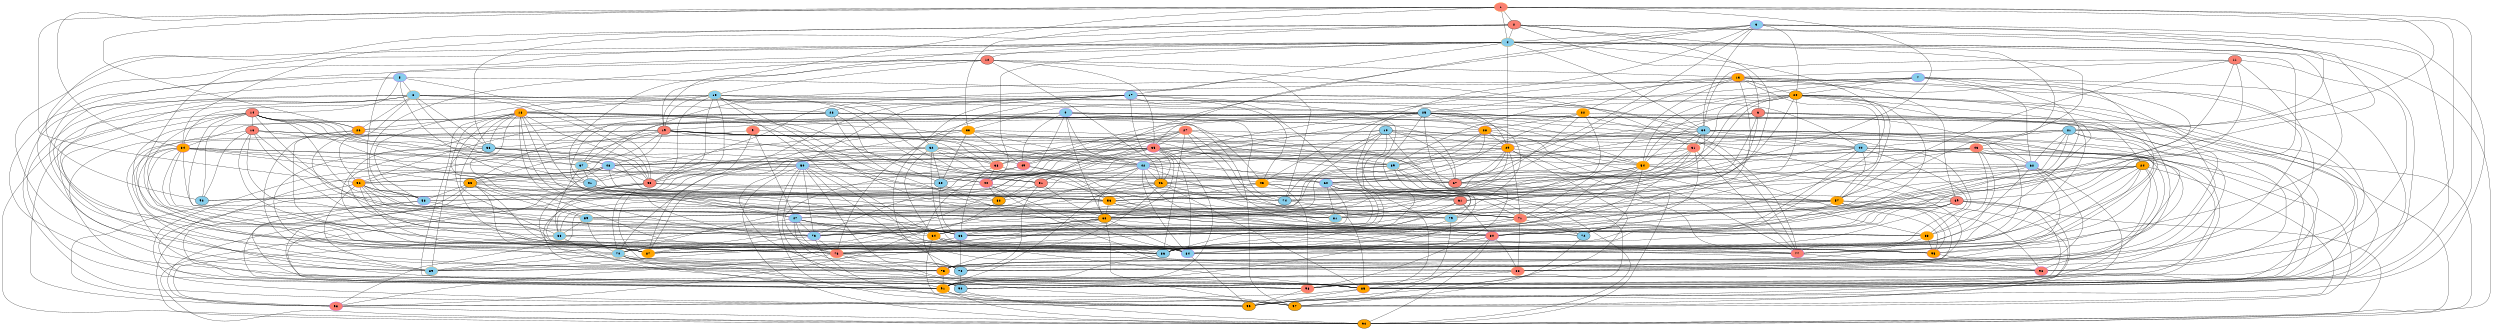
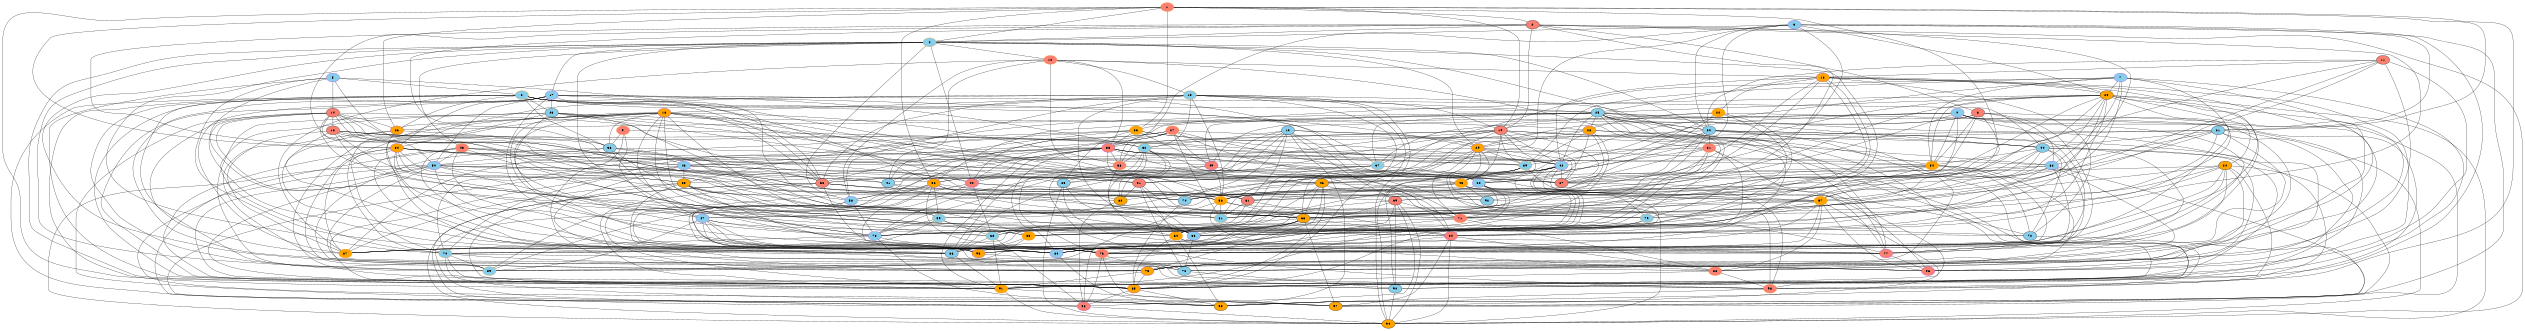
node "12": color black -> darkorange
edge "41" -- "72": removed
edge "51" -- "64": added
